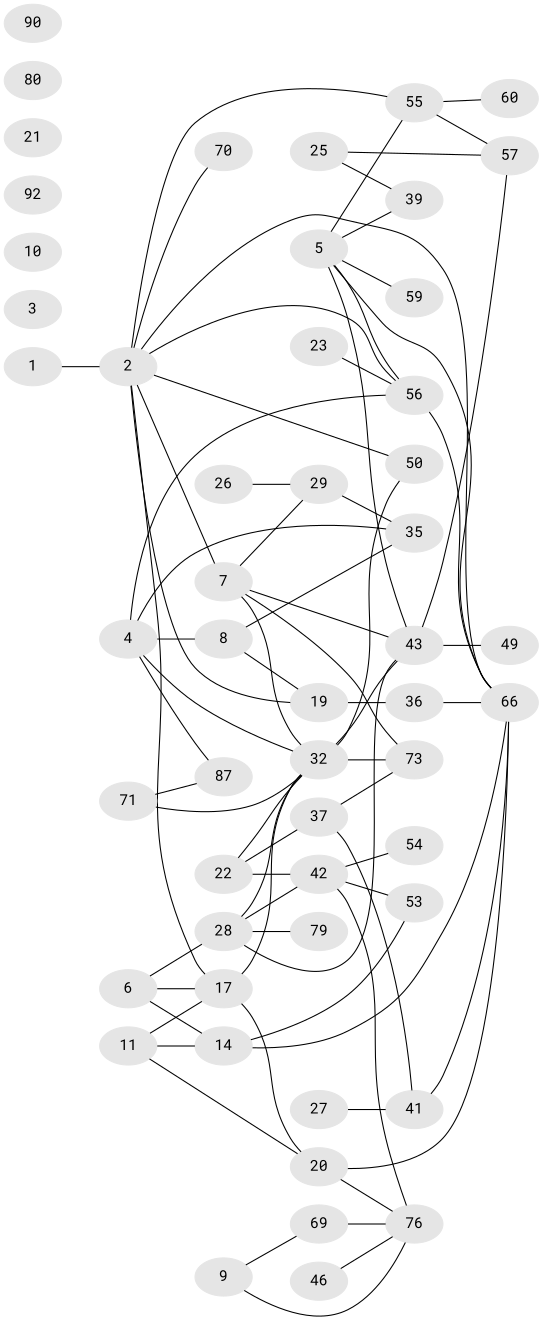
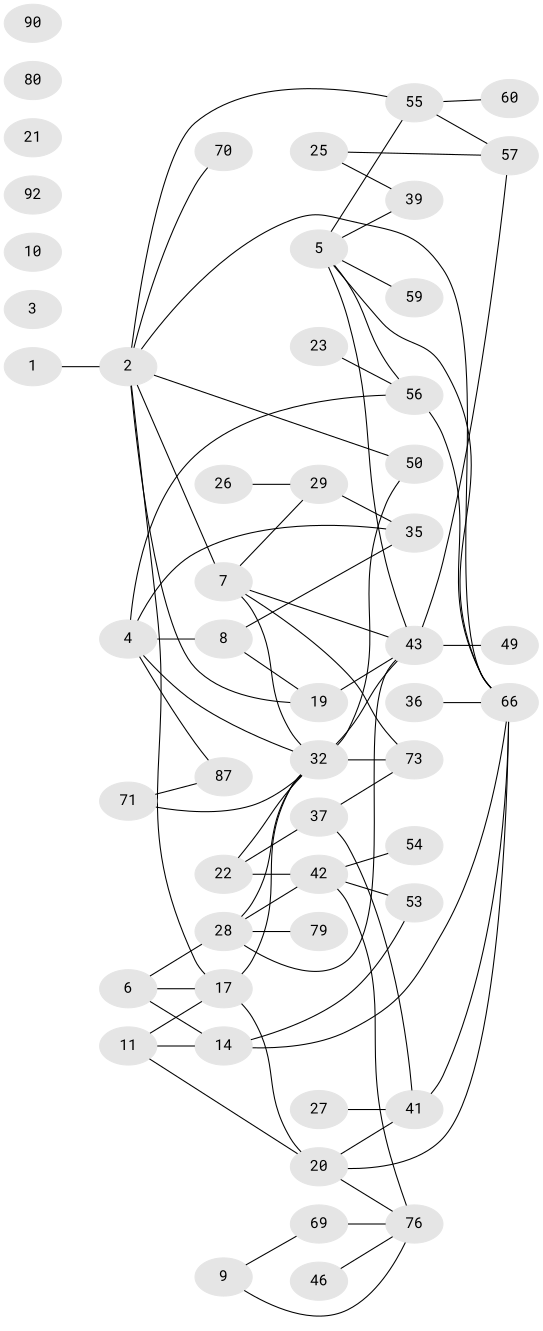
edge "2" -- "56": removed
edge "19" -- "36": now "19" -- "43"
edge "41" -- "20": added
